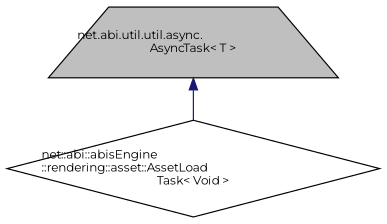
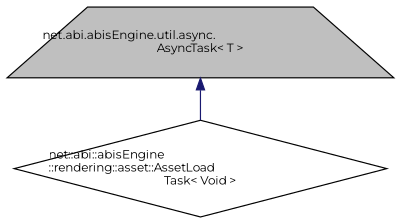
node "net.abi.util.util.async. AsyncTask< T >": label "net.abi.util.util.async. AsyncTask< T >" -> "net.abi.abisEngine.util.async. AsyncTask< T >"
